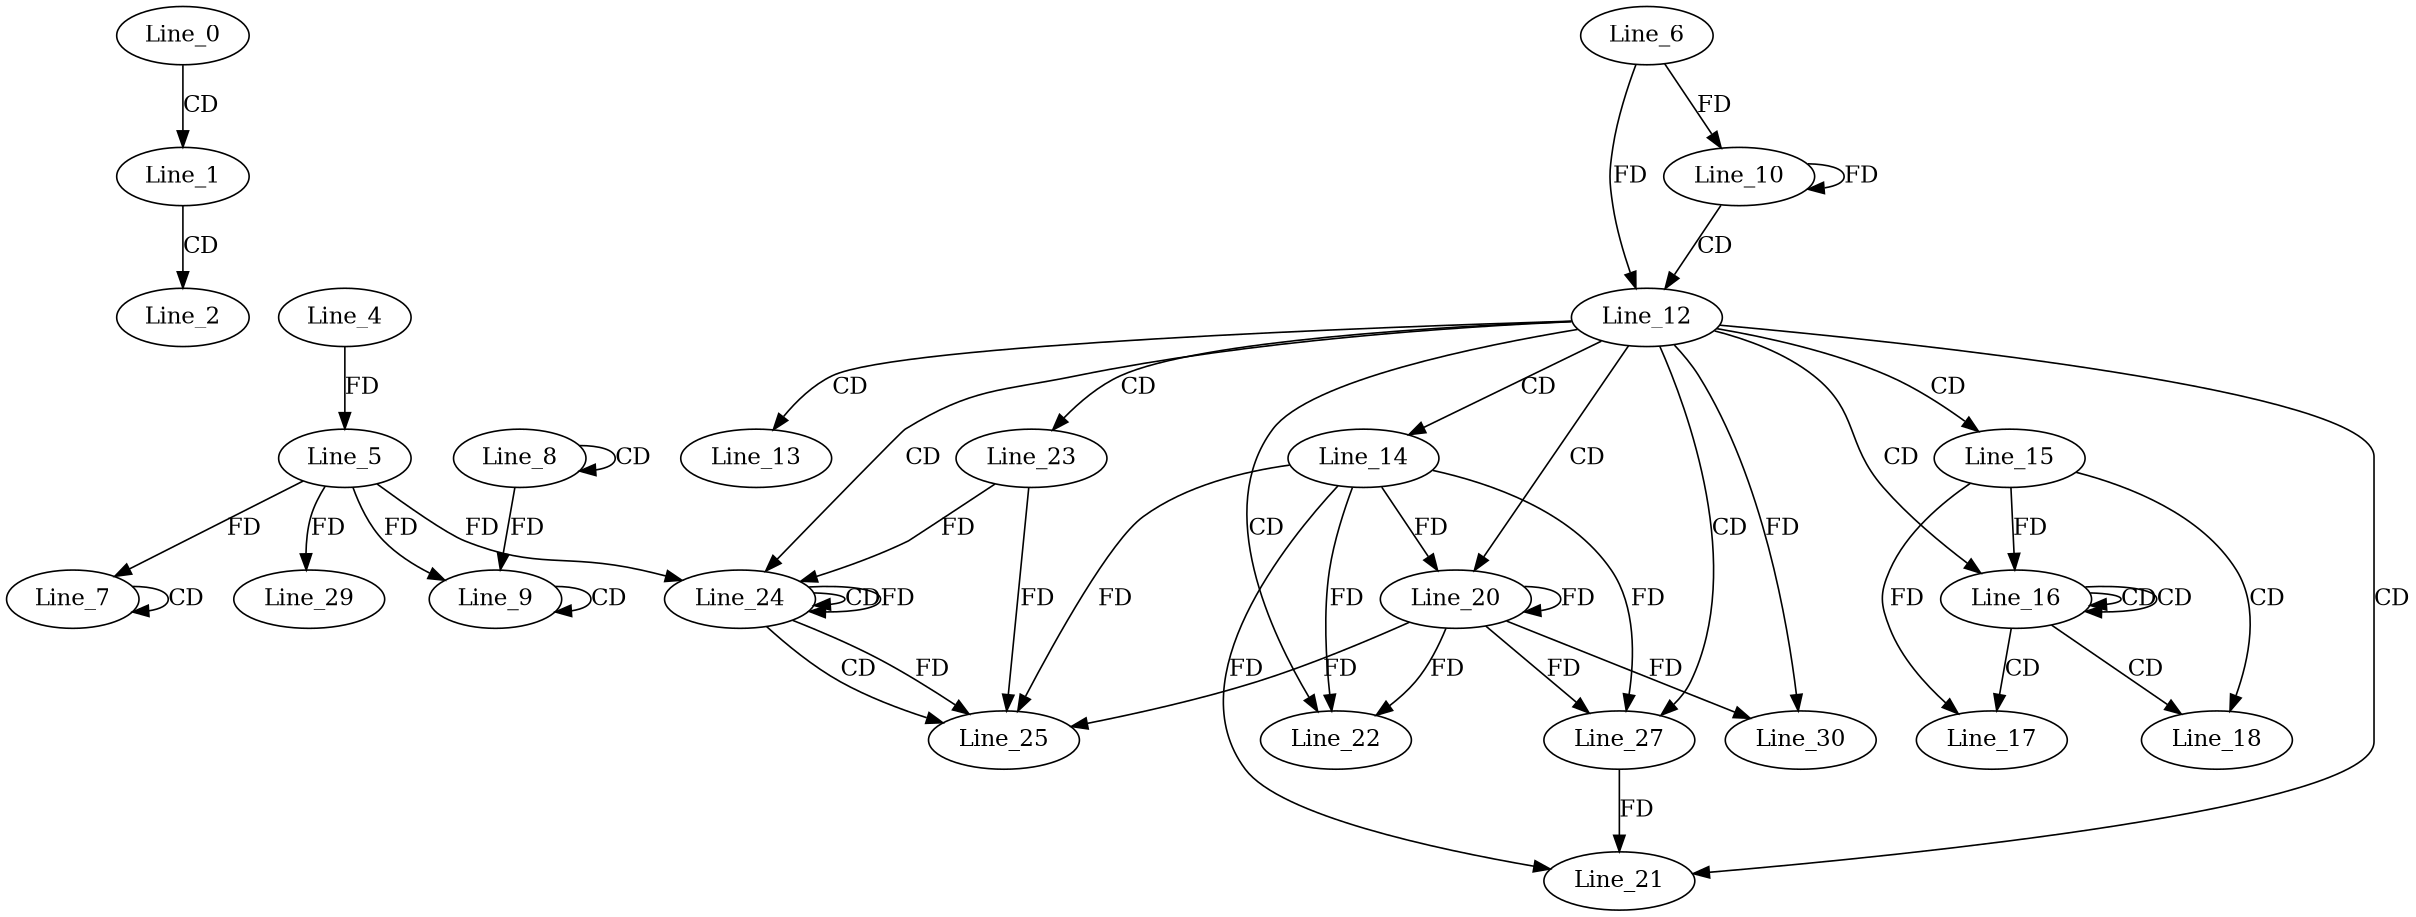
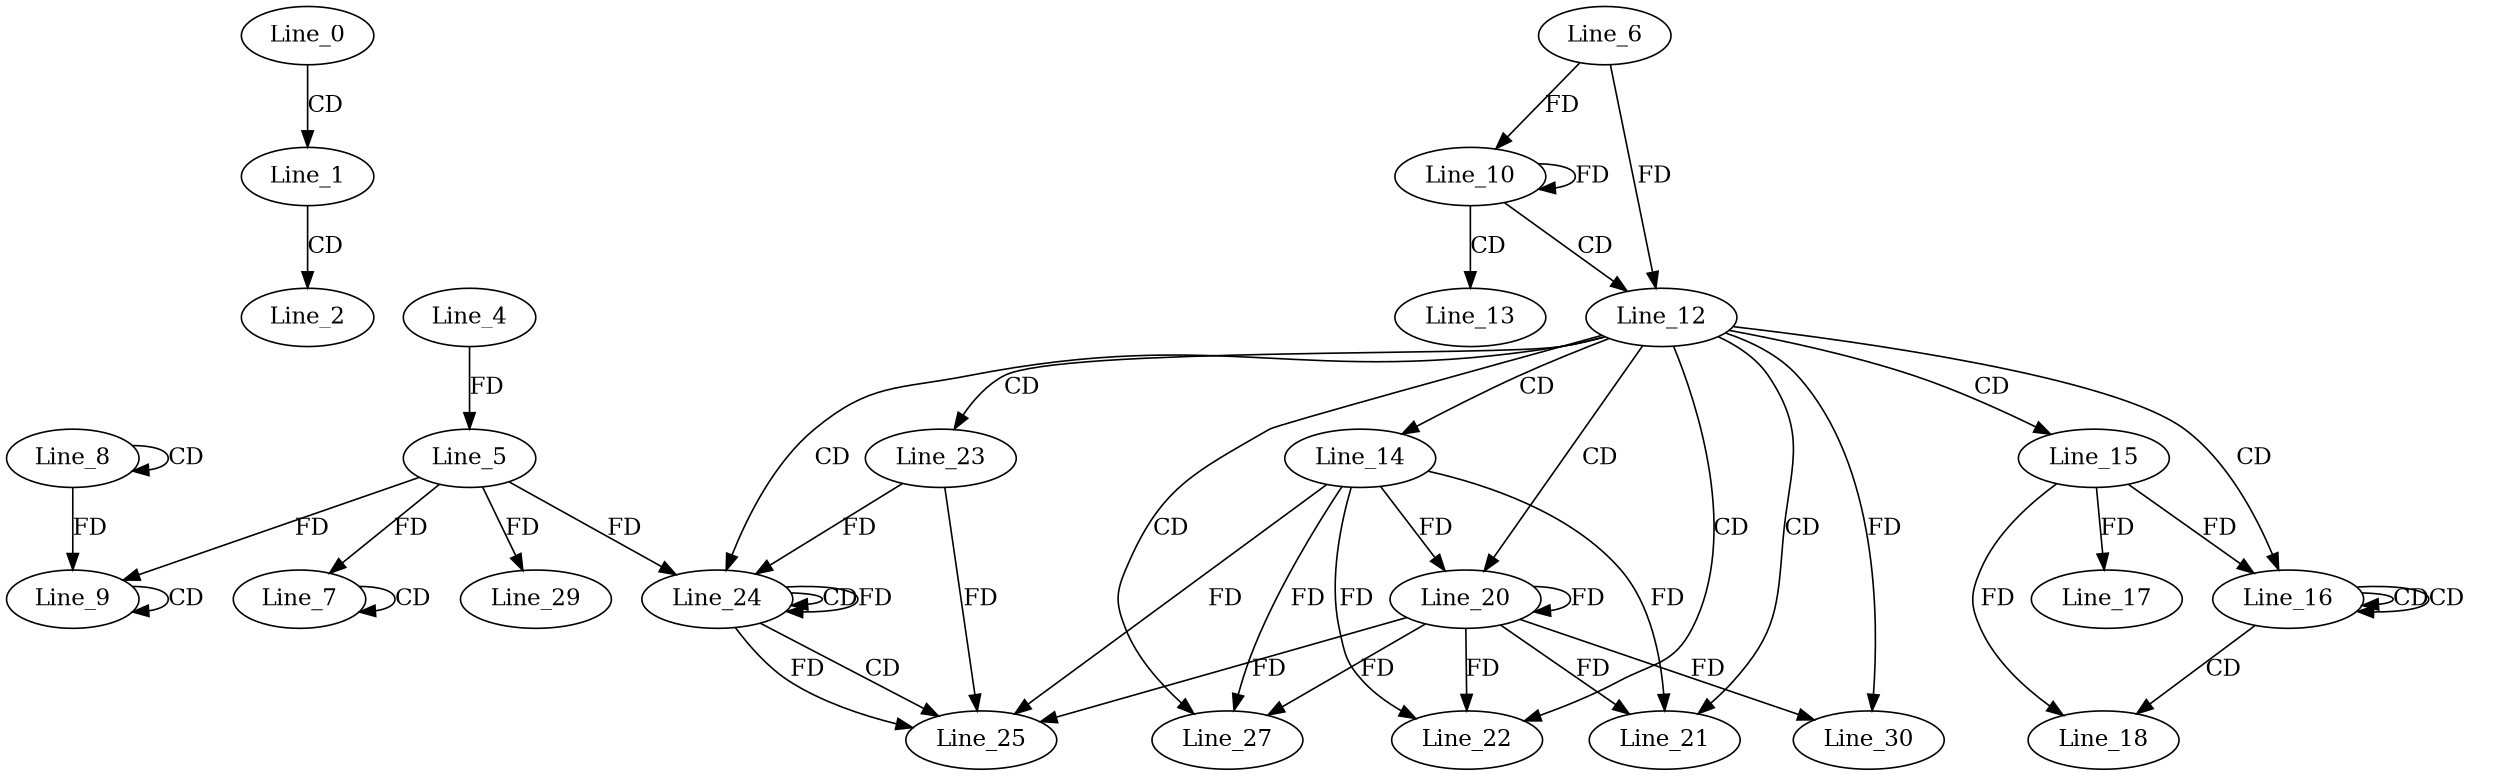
edge "Line_12" -> "Line_13": now "Line_10" -> "Line_13"
edge "Line_15" -> "Line_18": label "CD" -> "FD"
edge "Line_16" -> "Line_17": removed, label "CD"
edge "Line_27" -> "Line_21": now "Line_20" -> "Line_21"
